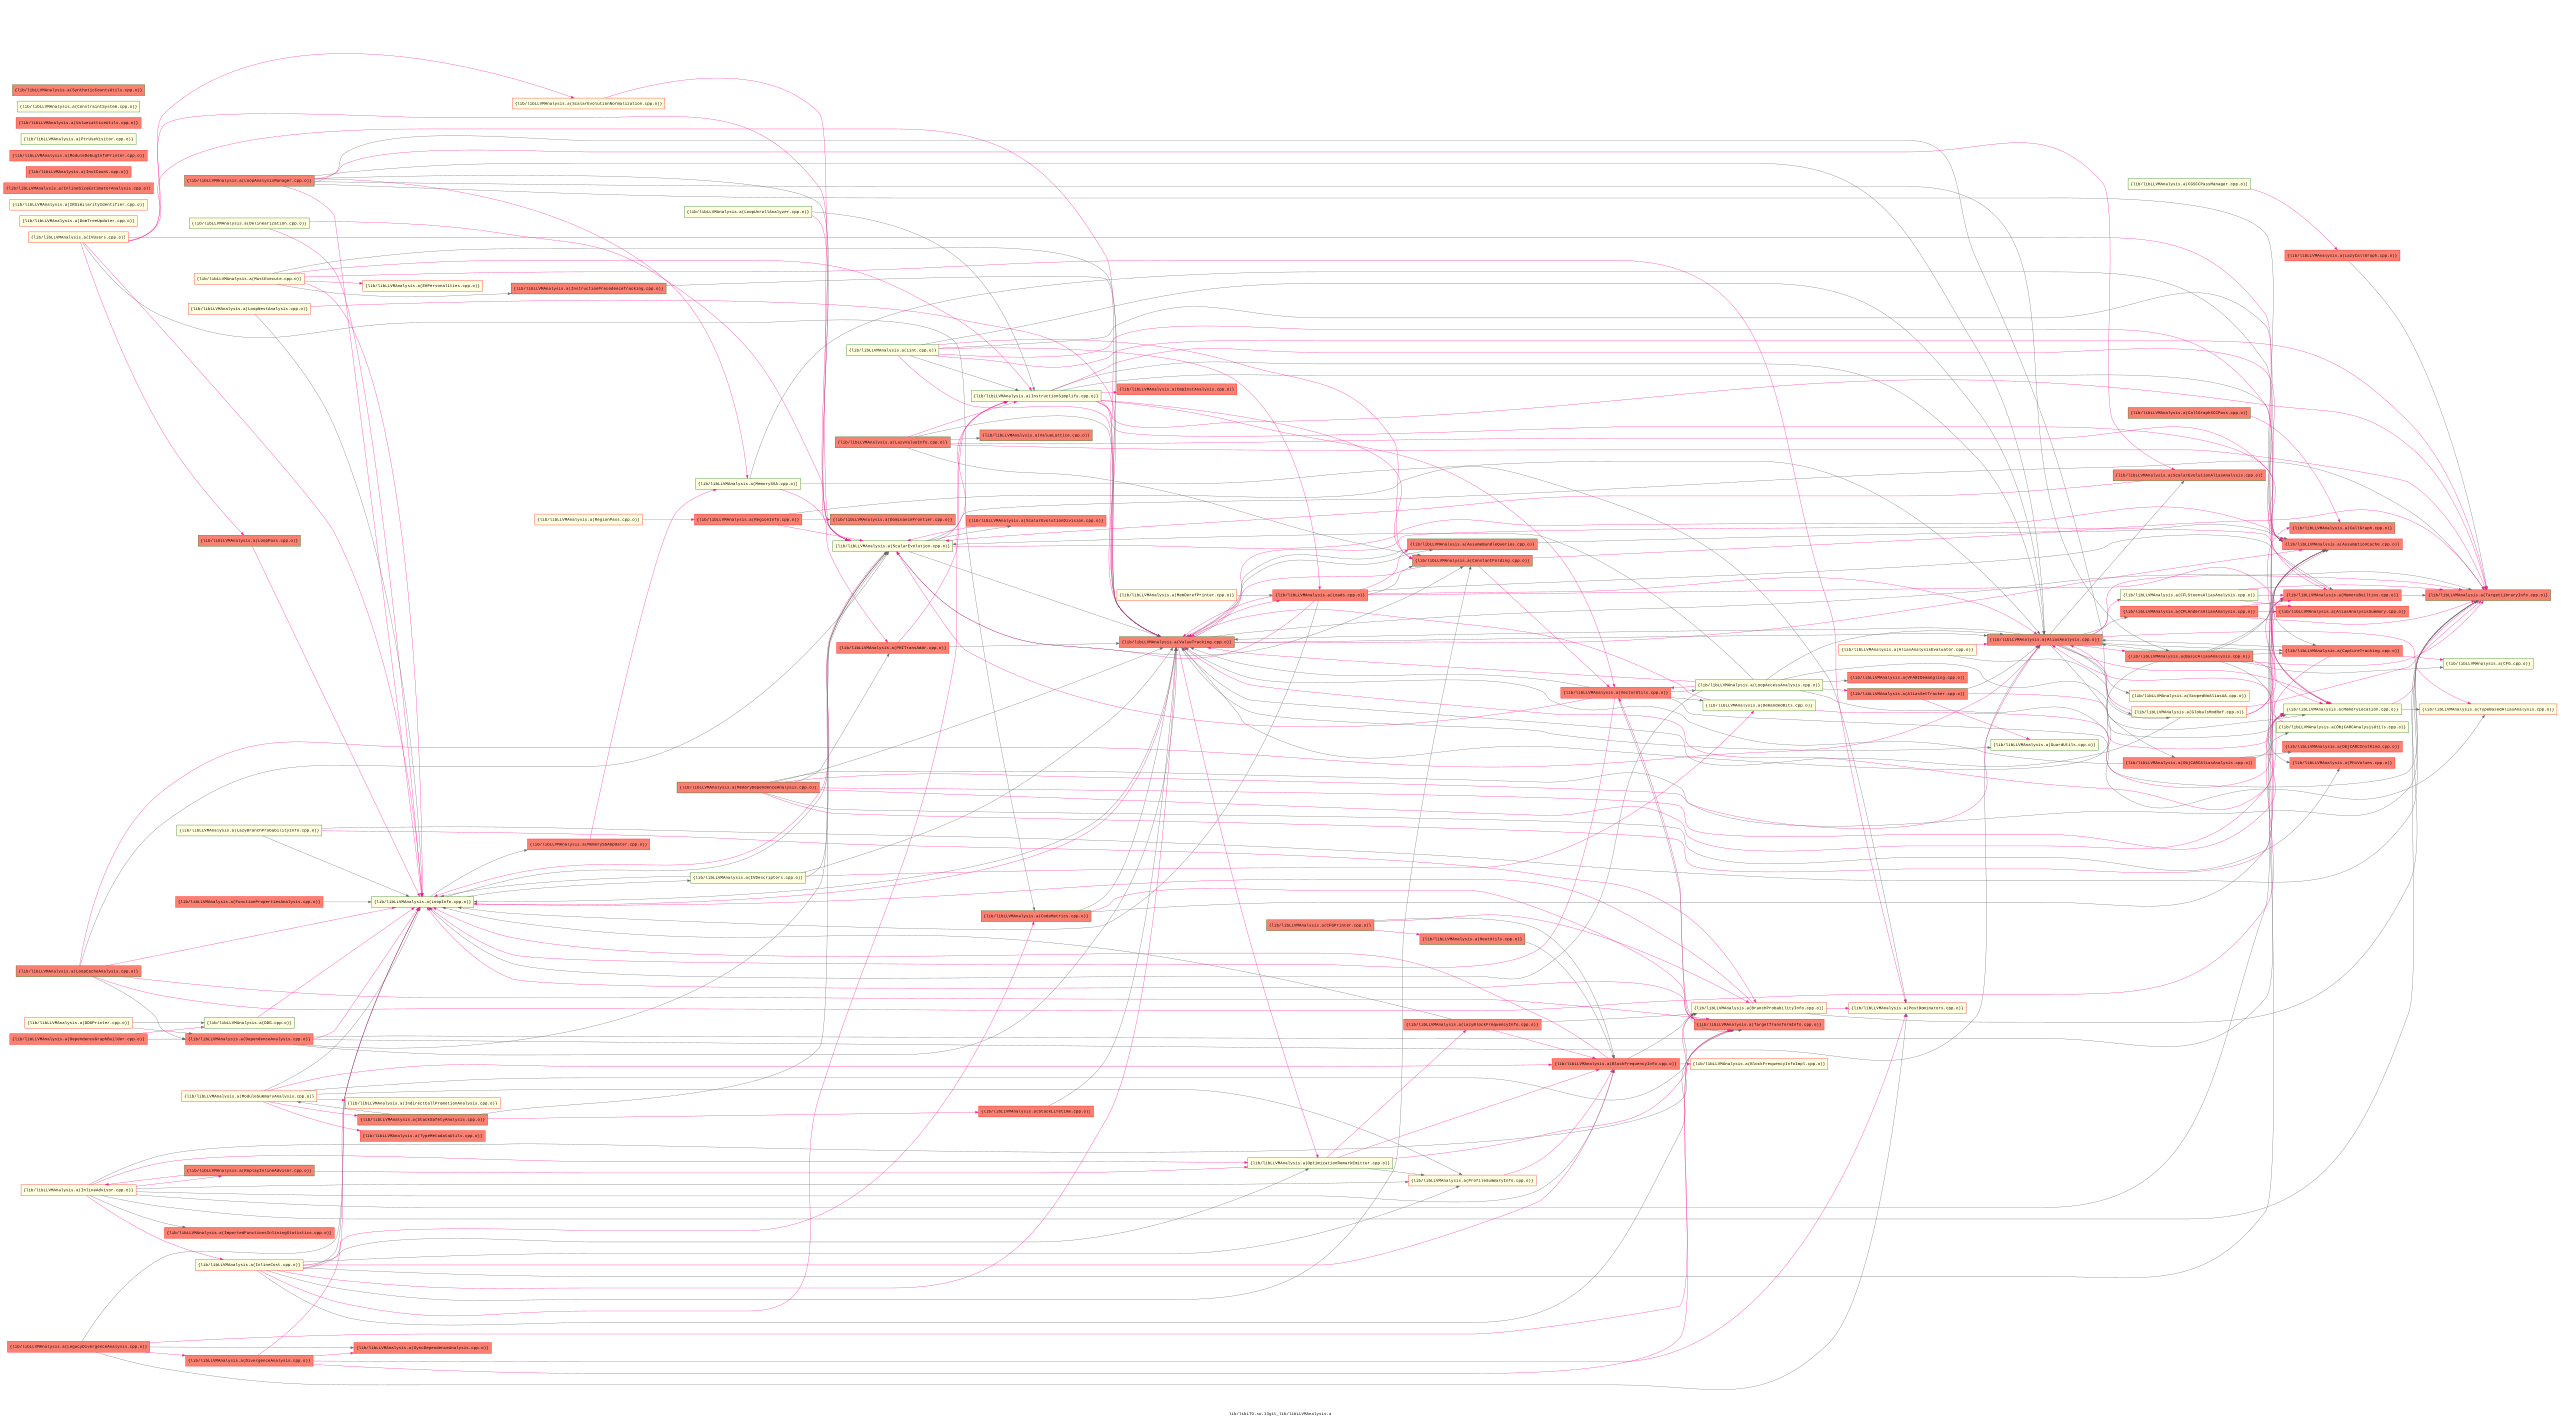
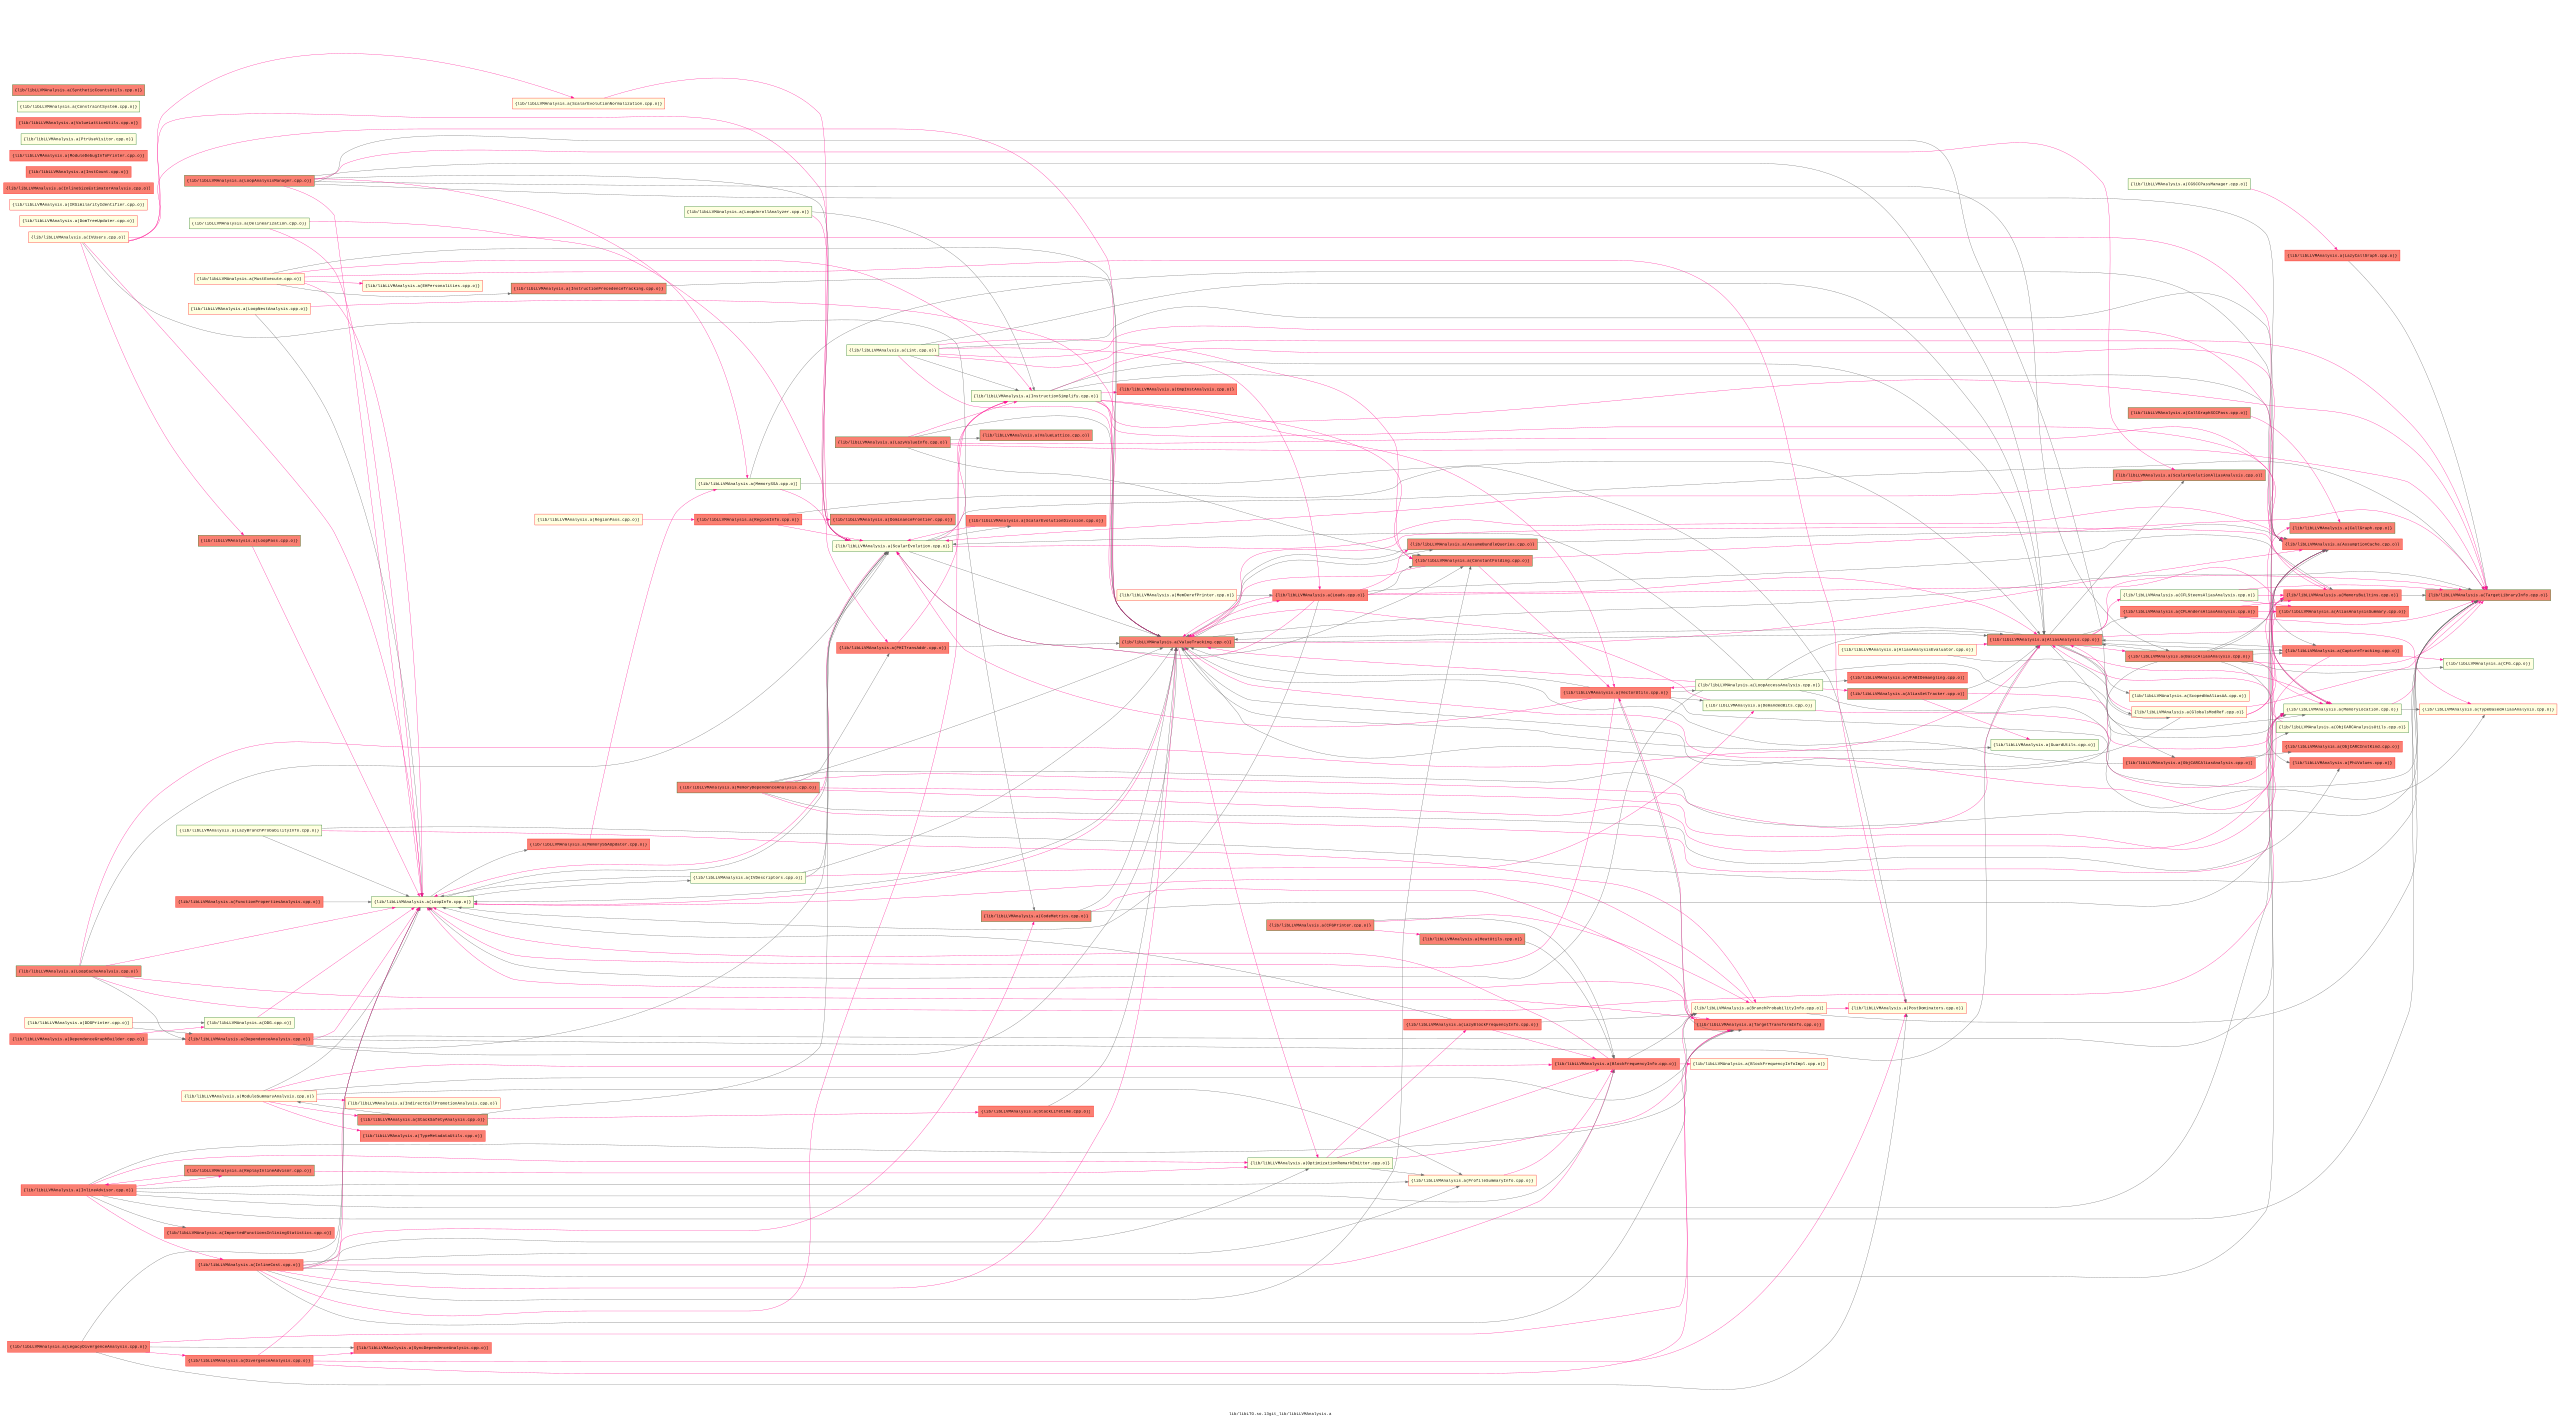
node "{lib/libLLVMAnalysis.a(InlineAdvisor.cpp.o)}": fillcolor lightyellow -> salmon
node "{lib/libLLVMAnalysis.a(InlineCost.cpp.o)}": fillcolor lightyellow -> salmon
